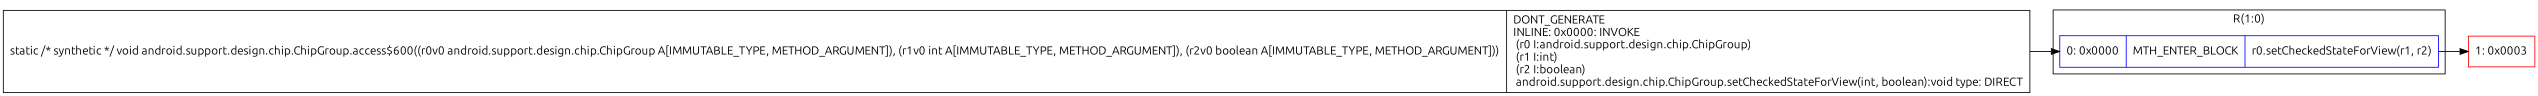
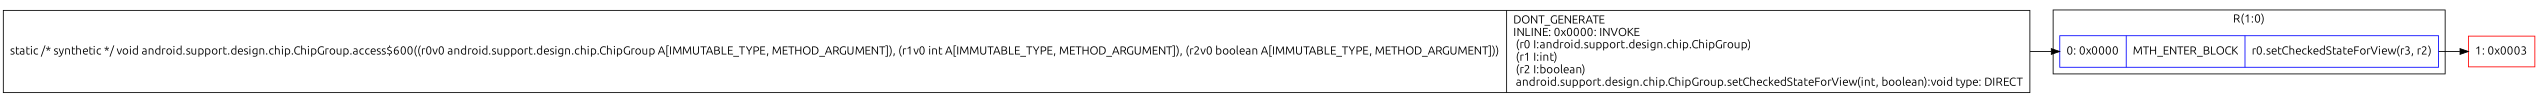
node "0: 0x0000": text "r0.setCheckedStateForView(r1, r2)" -> "r0.setCheckedStateForView(r3, r2)"
